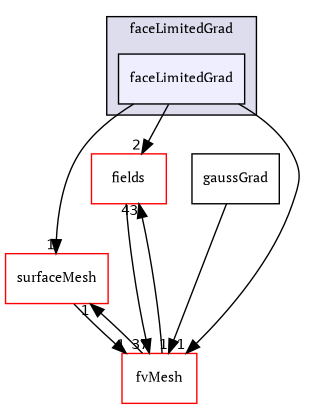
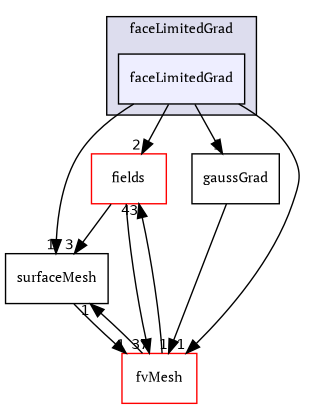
edge "faceLimitedGrad" -> "gaussGrad": added
edge "fields" -> "surfaceMesh": added
node "surfaceMesh": color red -> black
